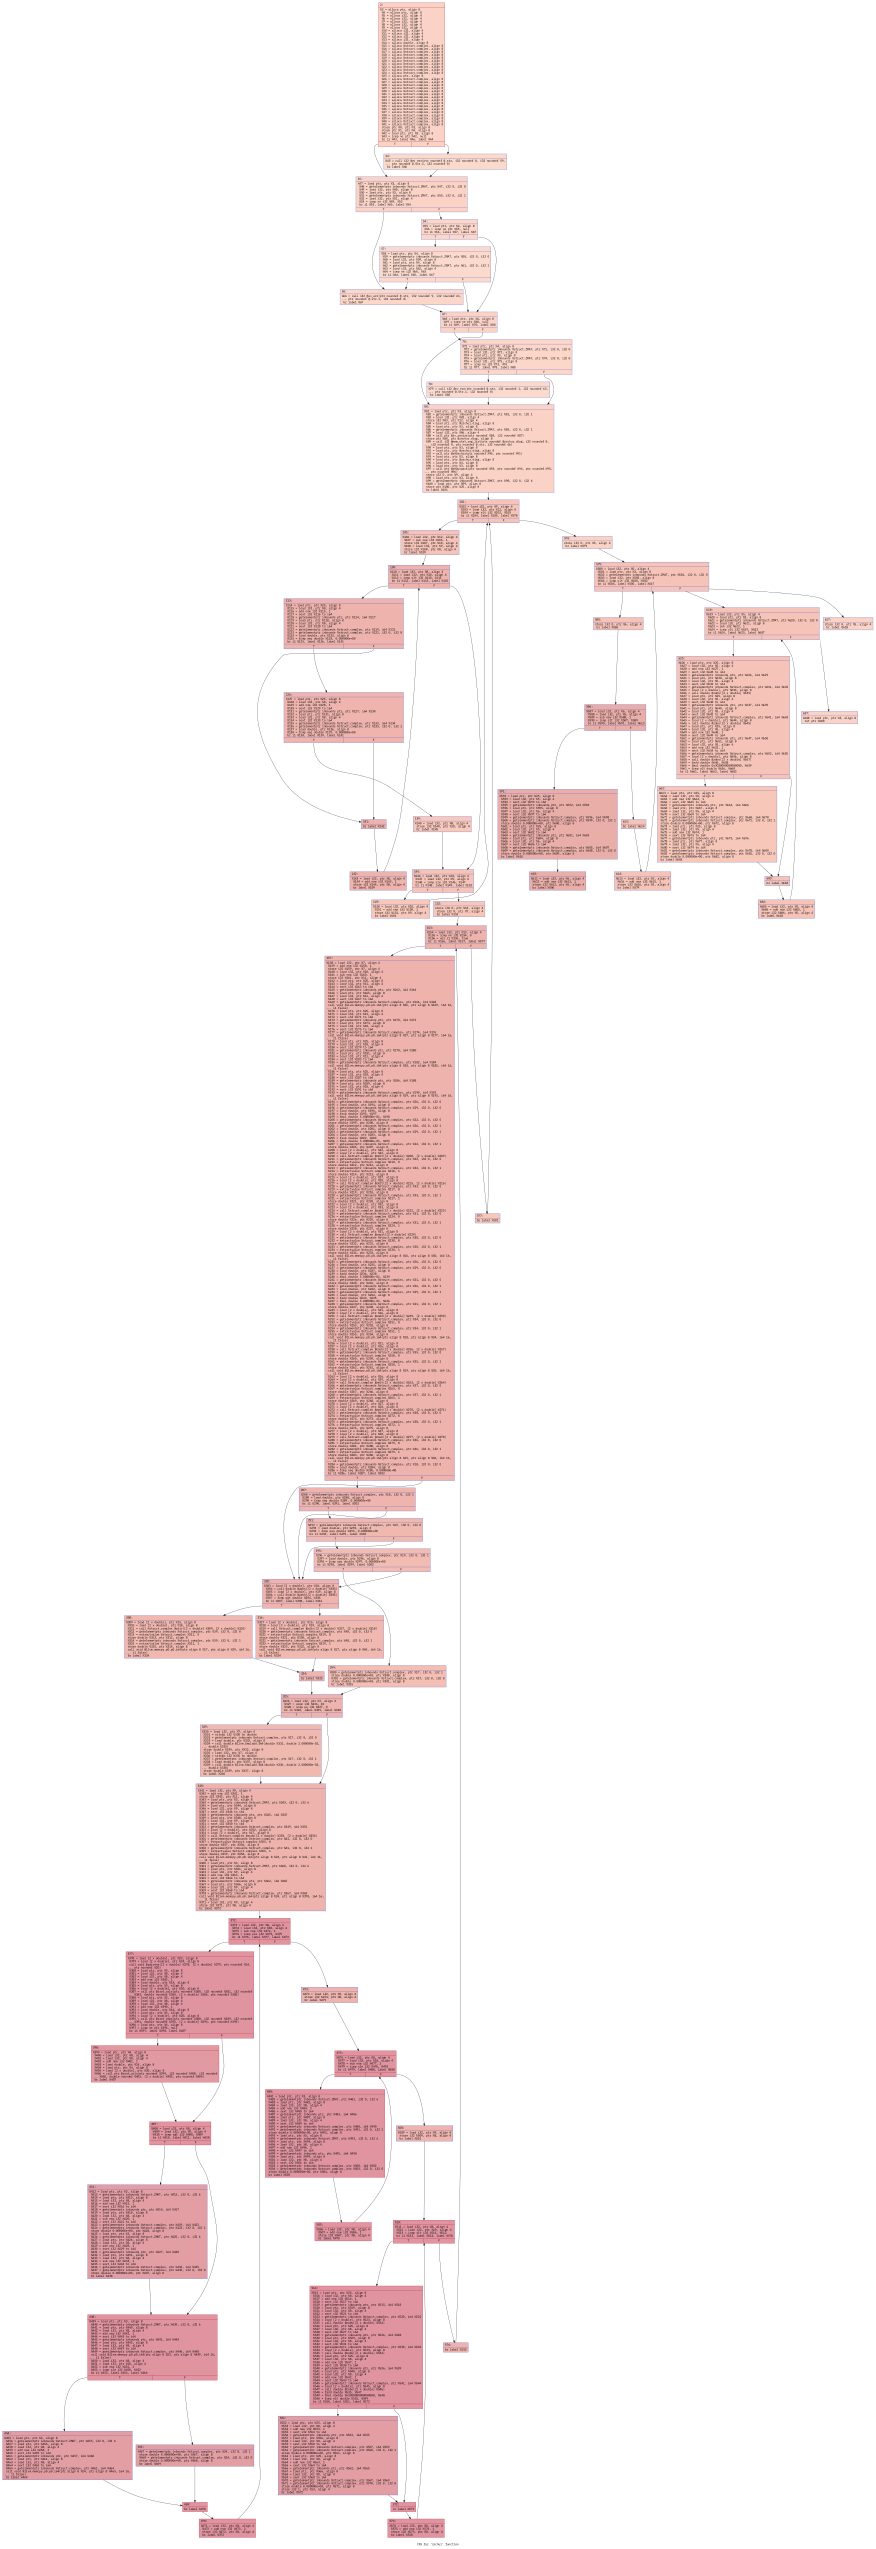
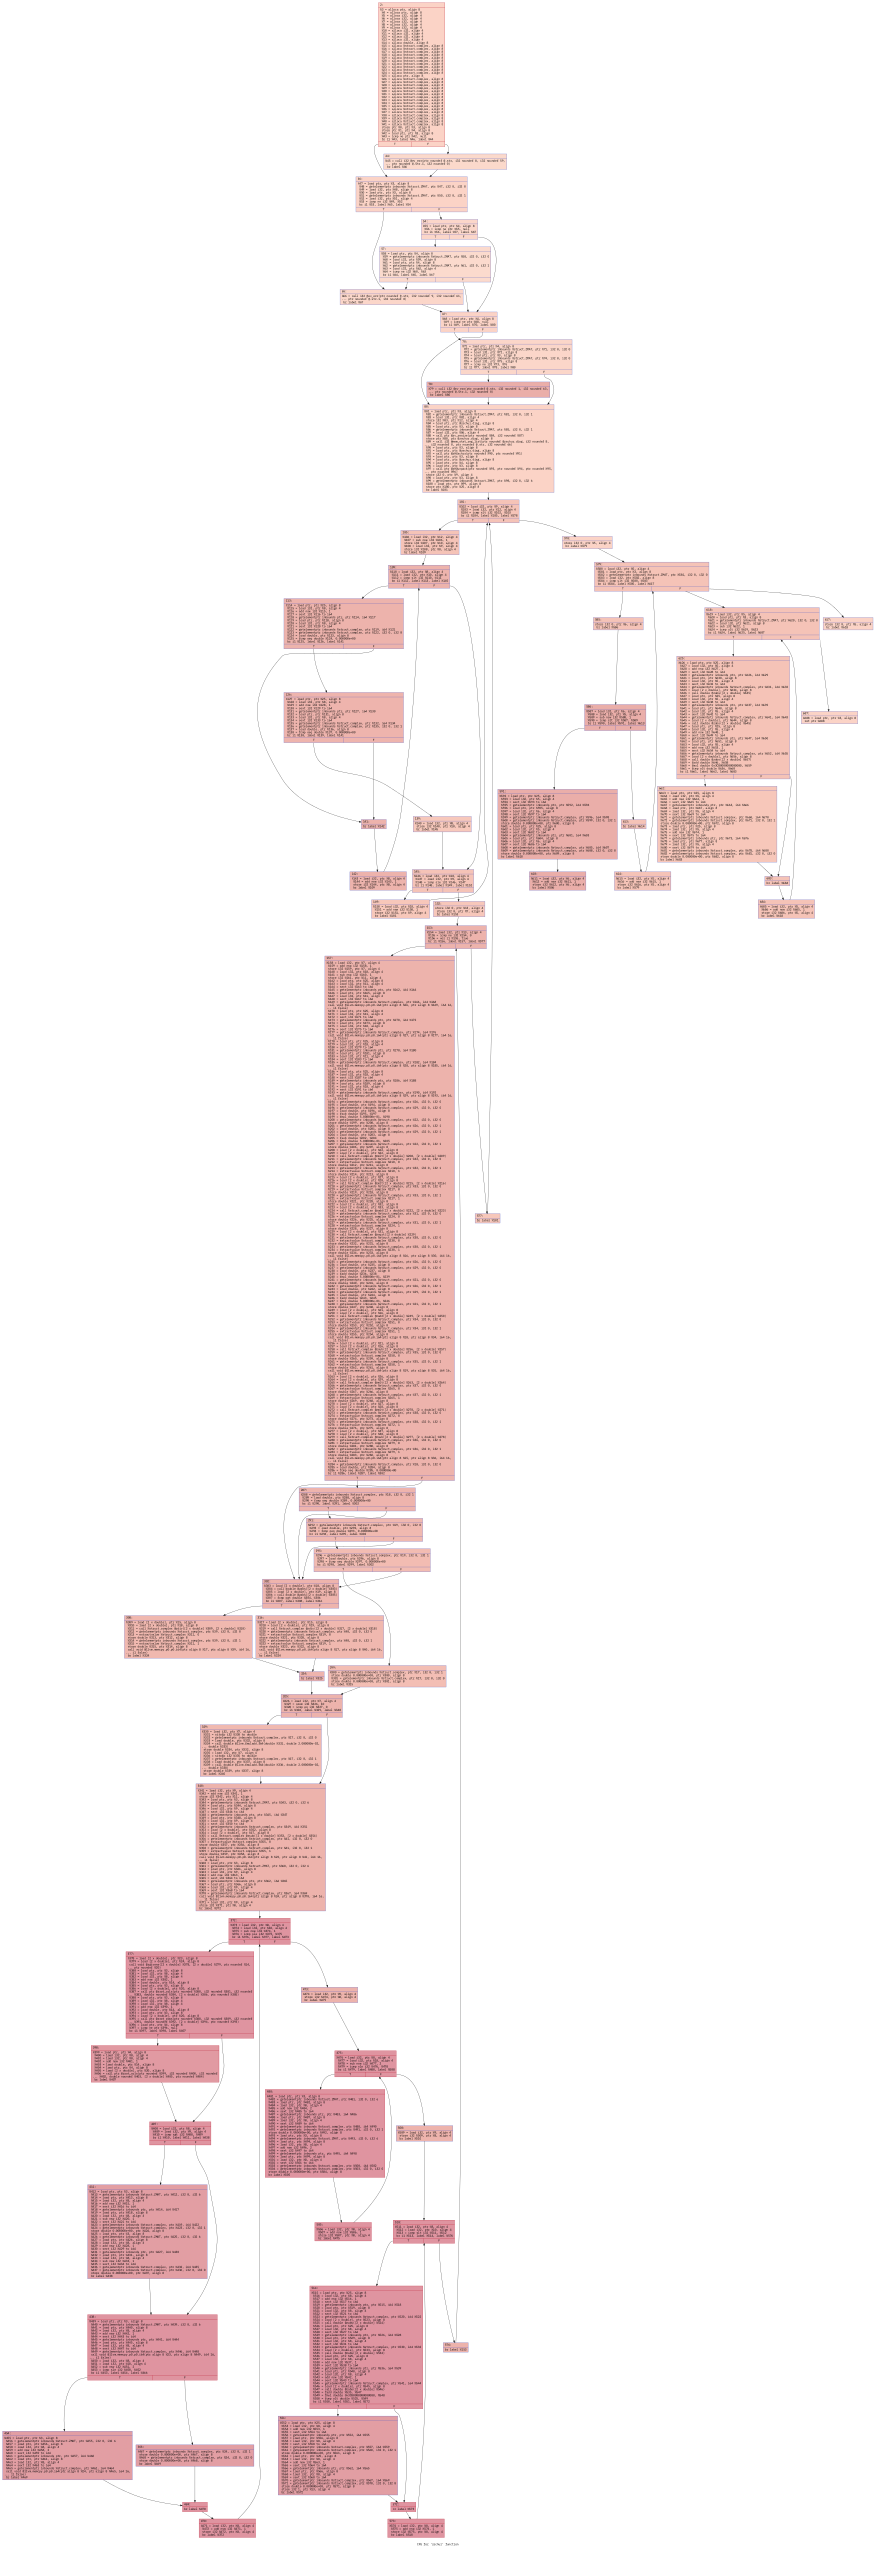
node "78:": fillcolor #f7ac8e70 -> #d0473d70
